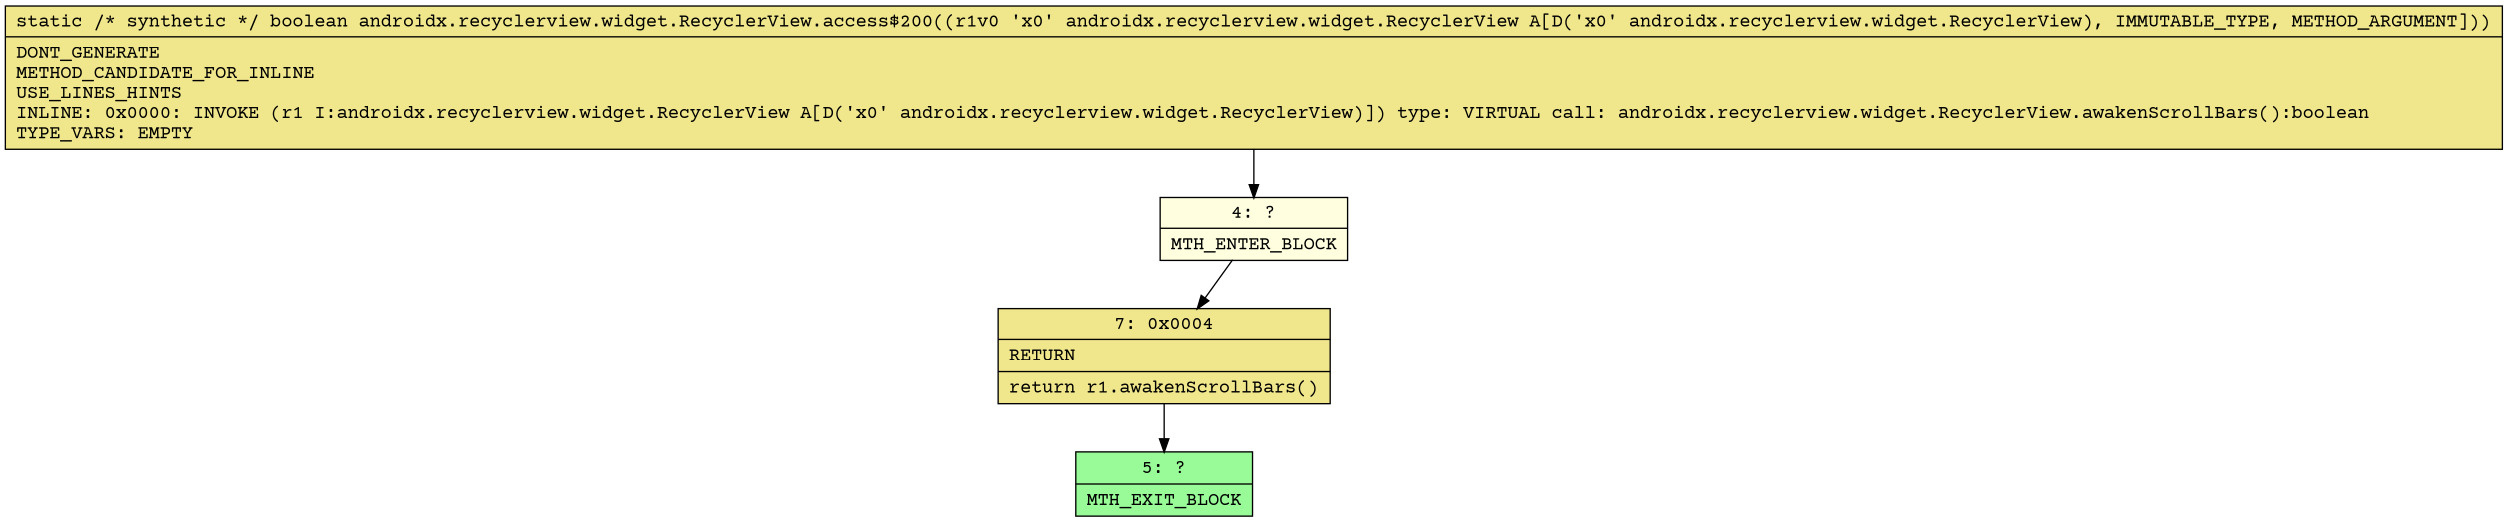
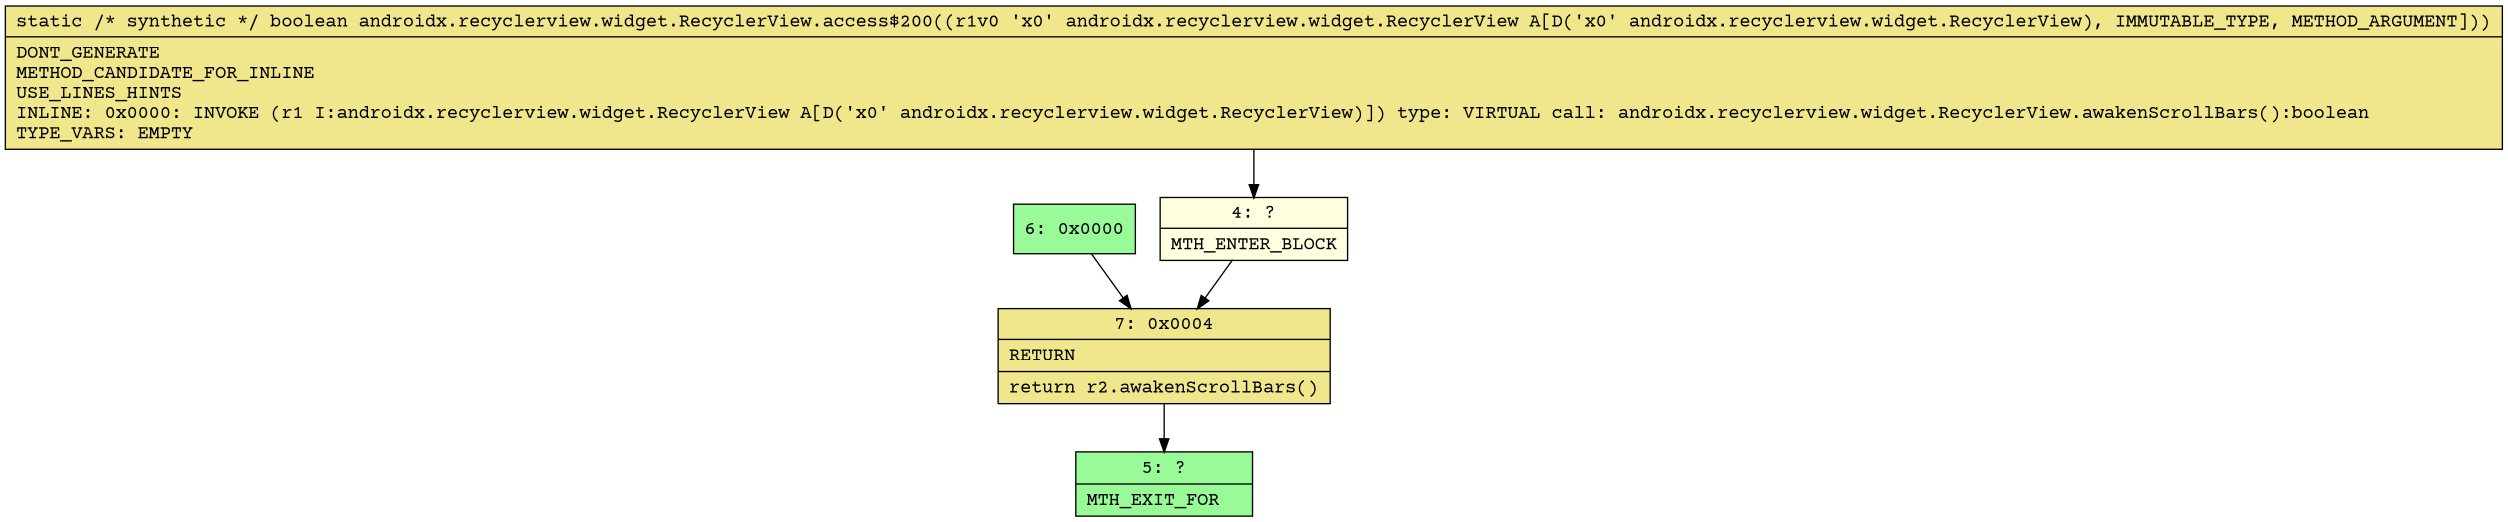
node "6: 0x0000": added
node "7: 0x0004": text "return r1.awakenScrollBars()" -> "return r2.awakenScrollBars()"
node "5: ?": text "MTH_EXIT_BLOCK" -> "MTH_EXIT_FOR"
